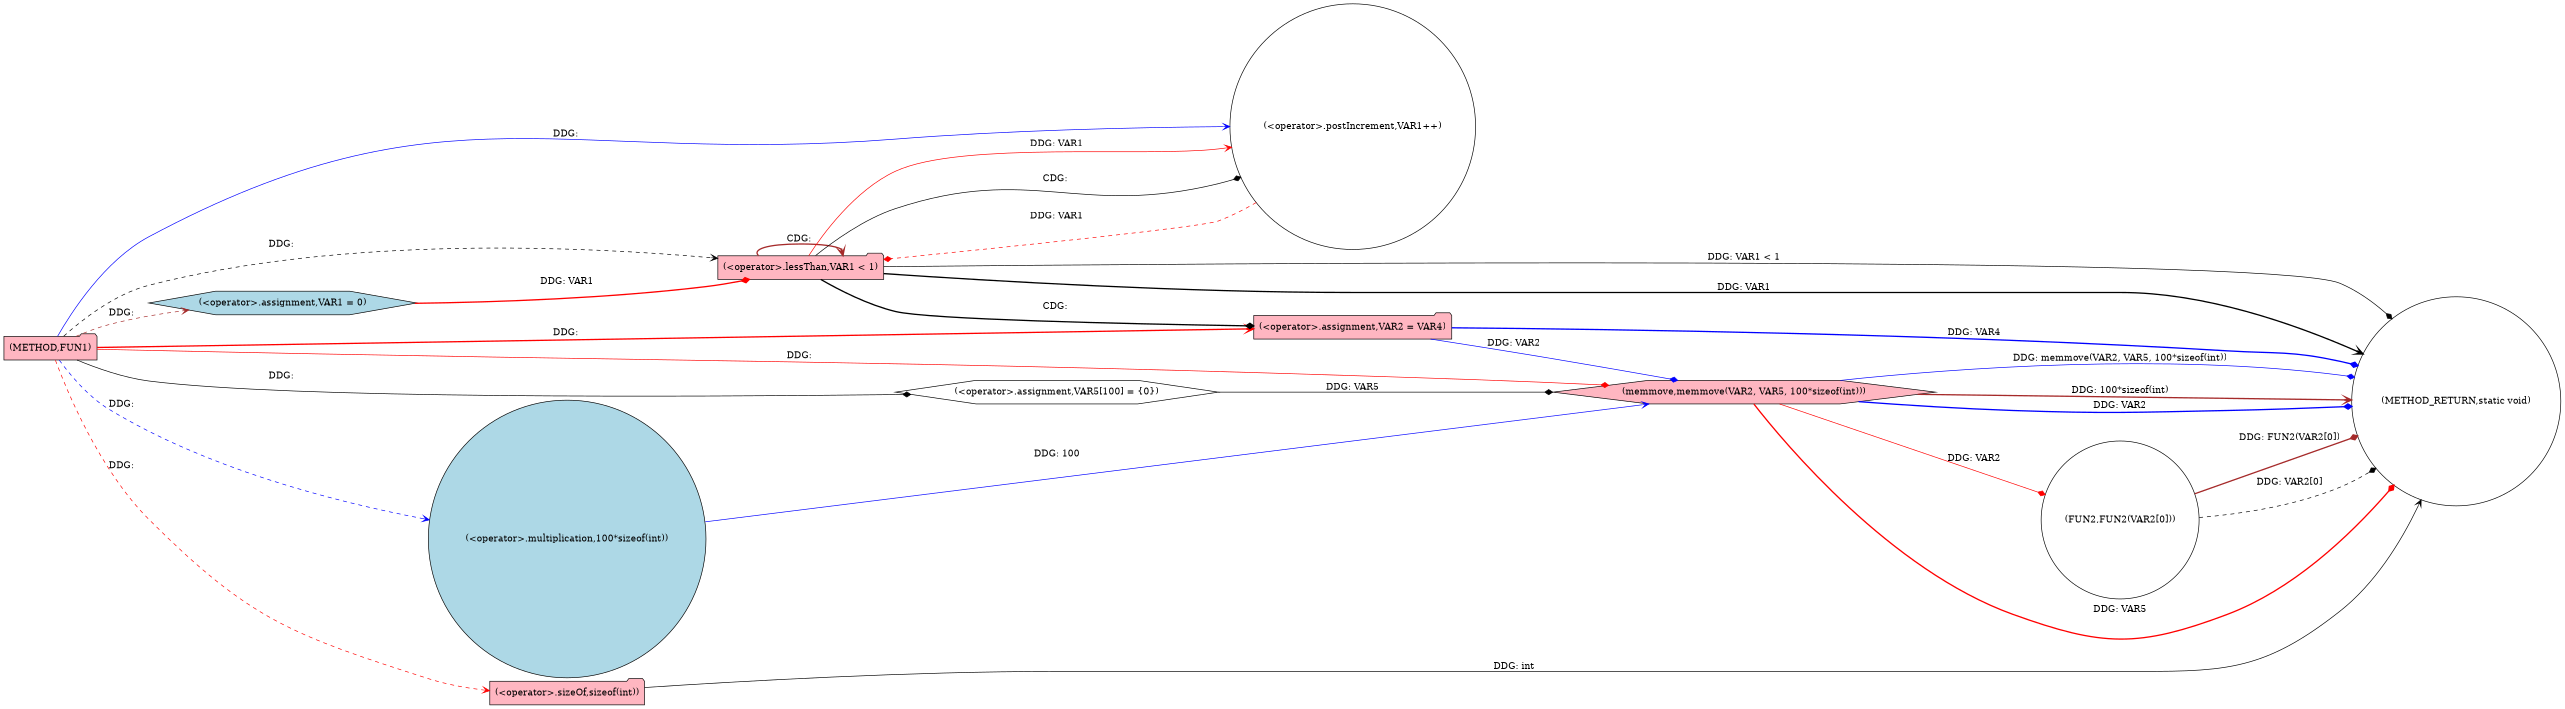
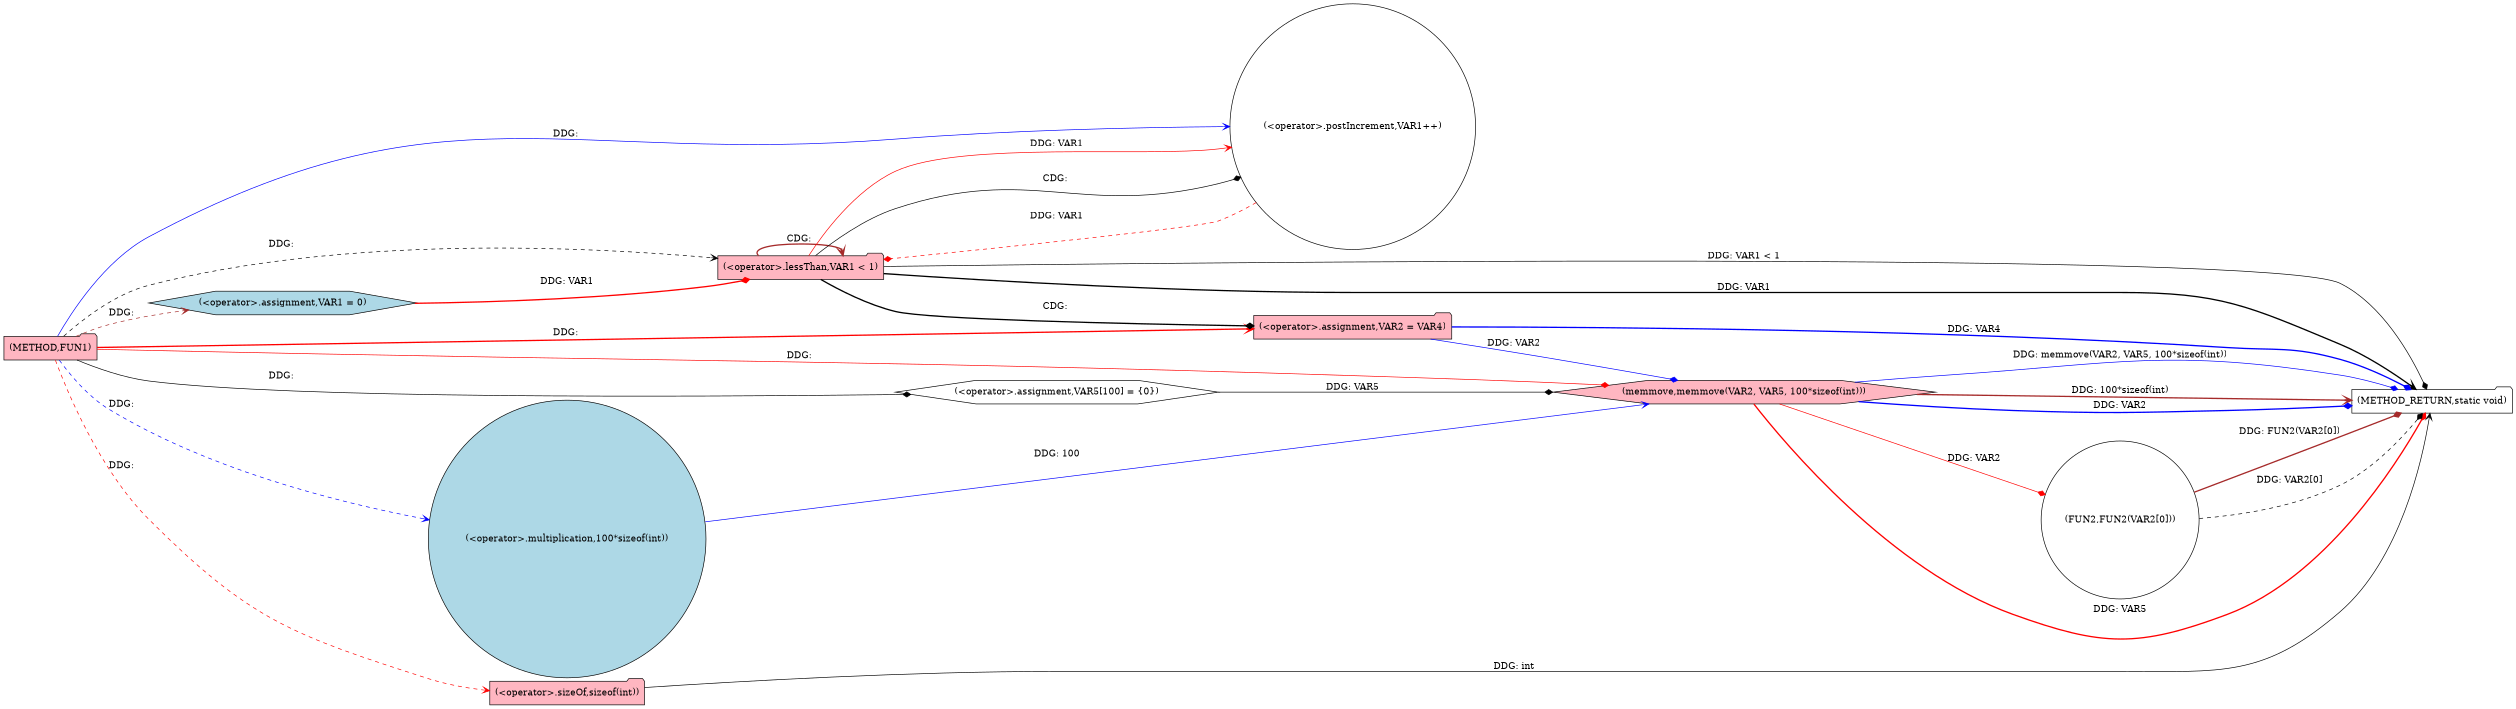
node "(METHOD_RETURN,static void)": shape circle -> folder
